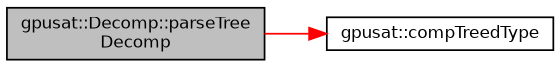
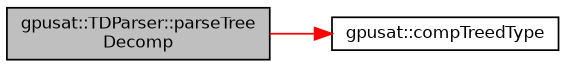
node "gpusat::Decomp::parseTree Decomp": label "gpusat::Decomp::parseTree Decomp" -> "gpusat::TDParser::parseTree Decomp"
